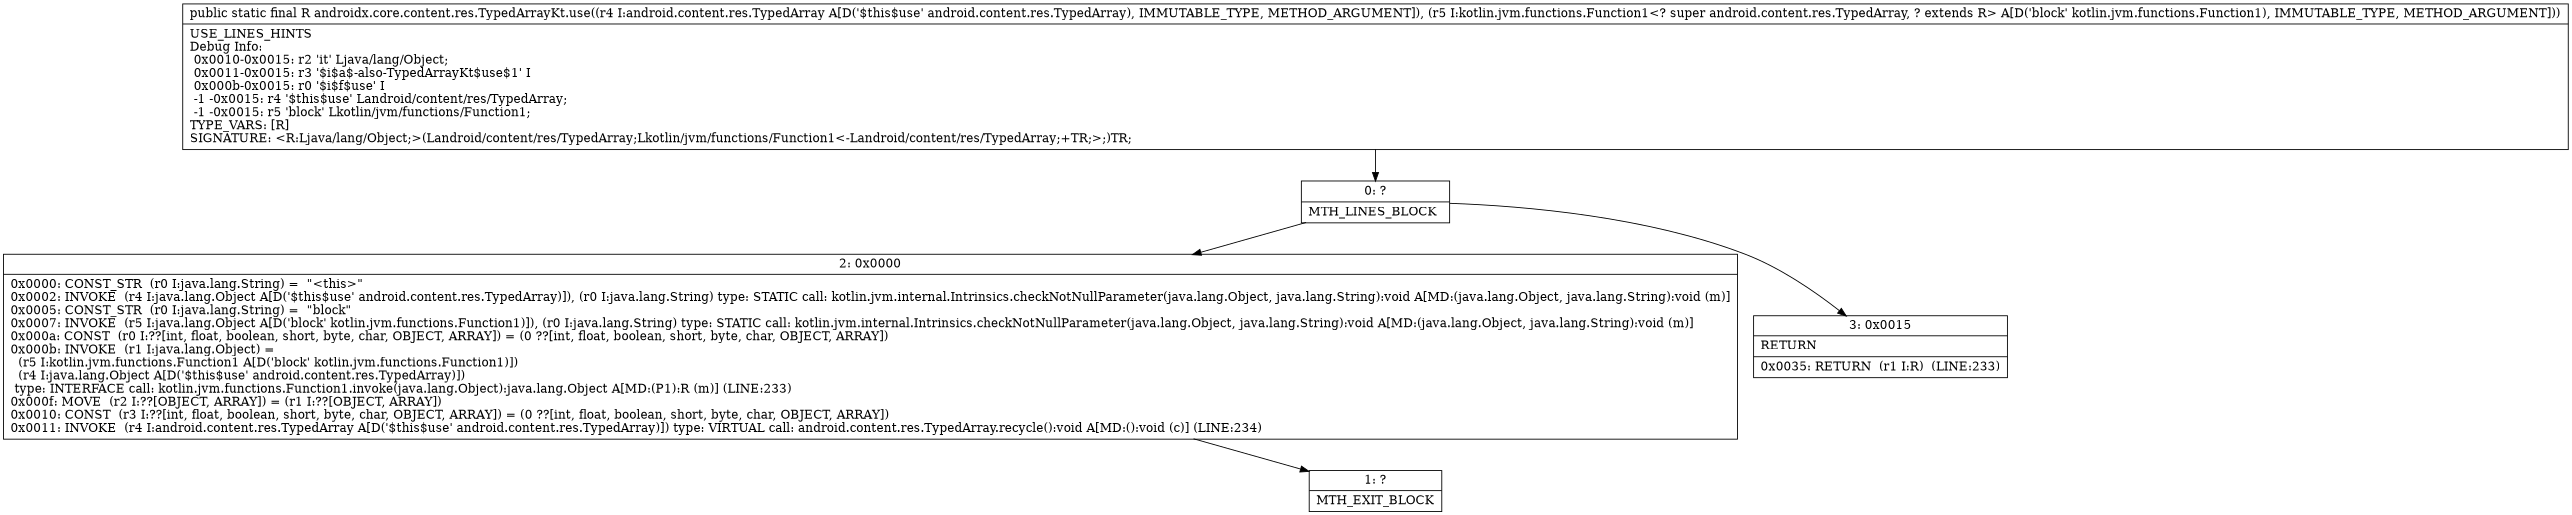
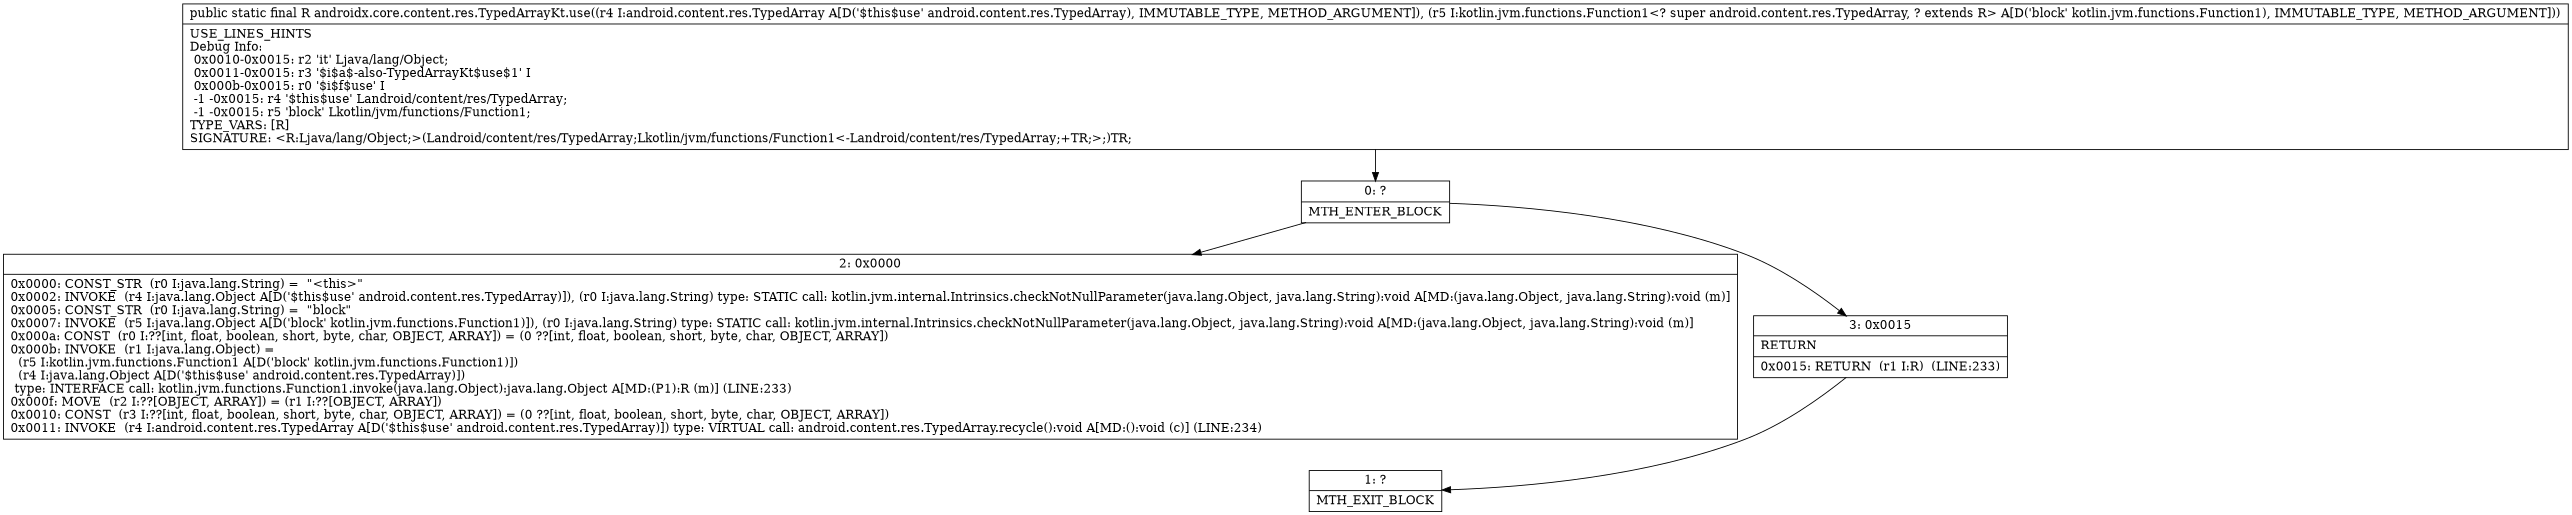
node "0: ?": text "MTH_LINES_BLOCK" -> "MTH_ENTER_BLOCK"
node "3: 0x0015": text "0x0035: RETURN  (r1 I:R)  (LINE:233)" -> "0x0015: RETURN  (r1 I:R)  (LINE:233)"
edge "2: 0x0000" -> "1: ?": now "3: 0x0015" -> "1: ?"
